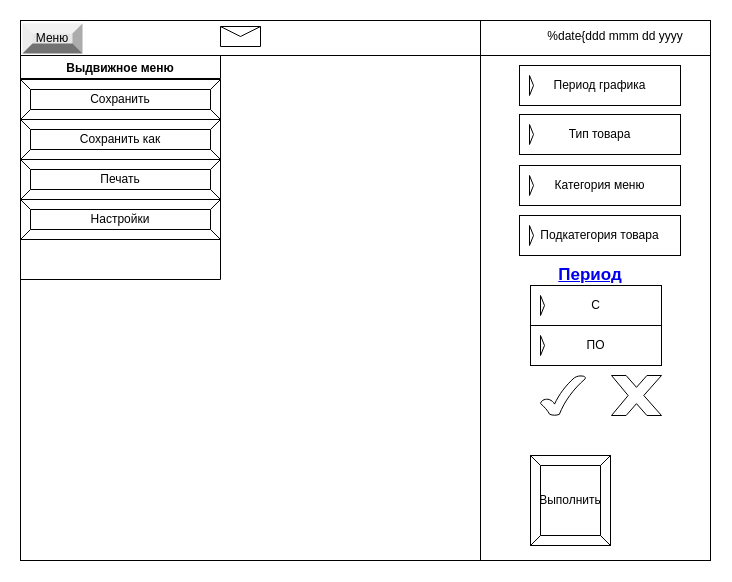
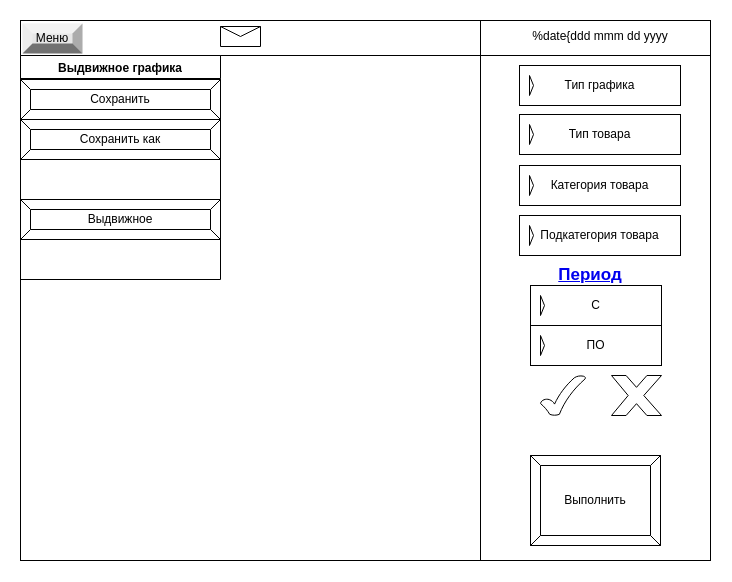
node "%date{ddd mmm dd yyyy HH:MM:ss}%": moved (616, 37) -> (601, 37)
node "Выдвижное меню": label "Выдвижное меню" -> "Выдвижное графика"
node "Период графика": label "Период графика" -> "Тип графика"
node "Печать": removed
node "Категория меню": label "Категория меню" -> "Категория товара"
node "Настройки": label "Настройки" -> "Выдвижное"
node "Выполнить": size 80x90 -> 130x90
